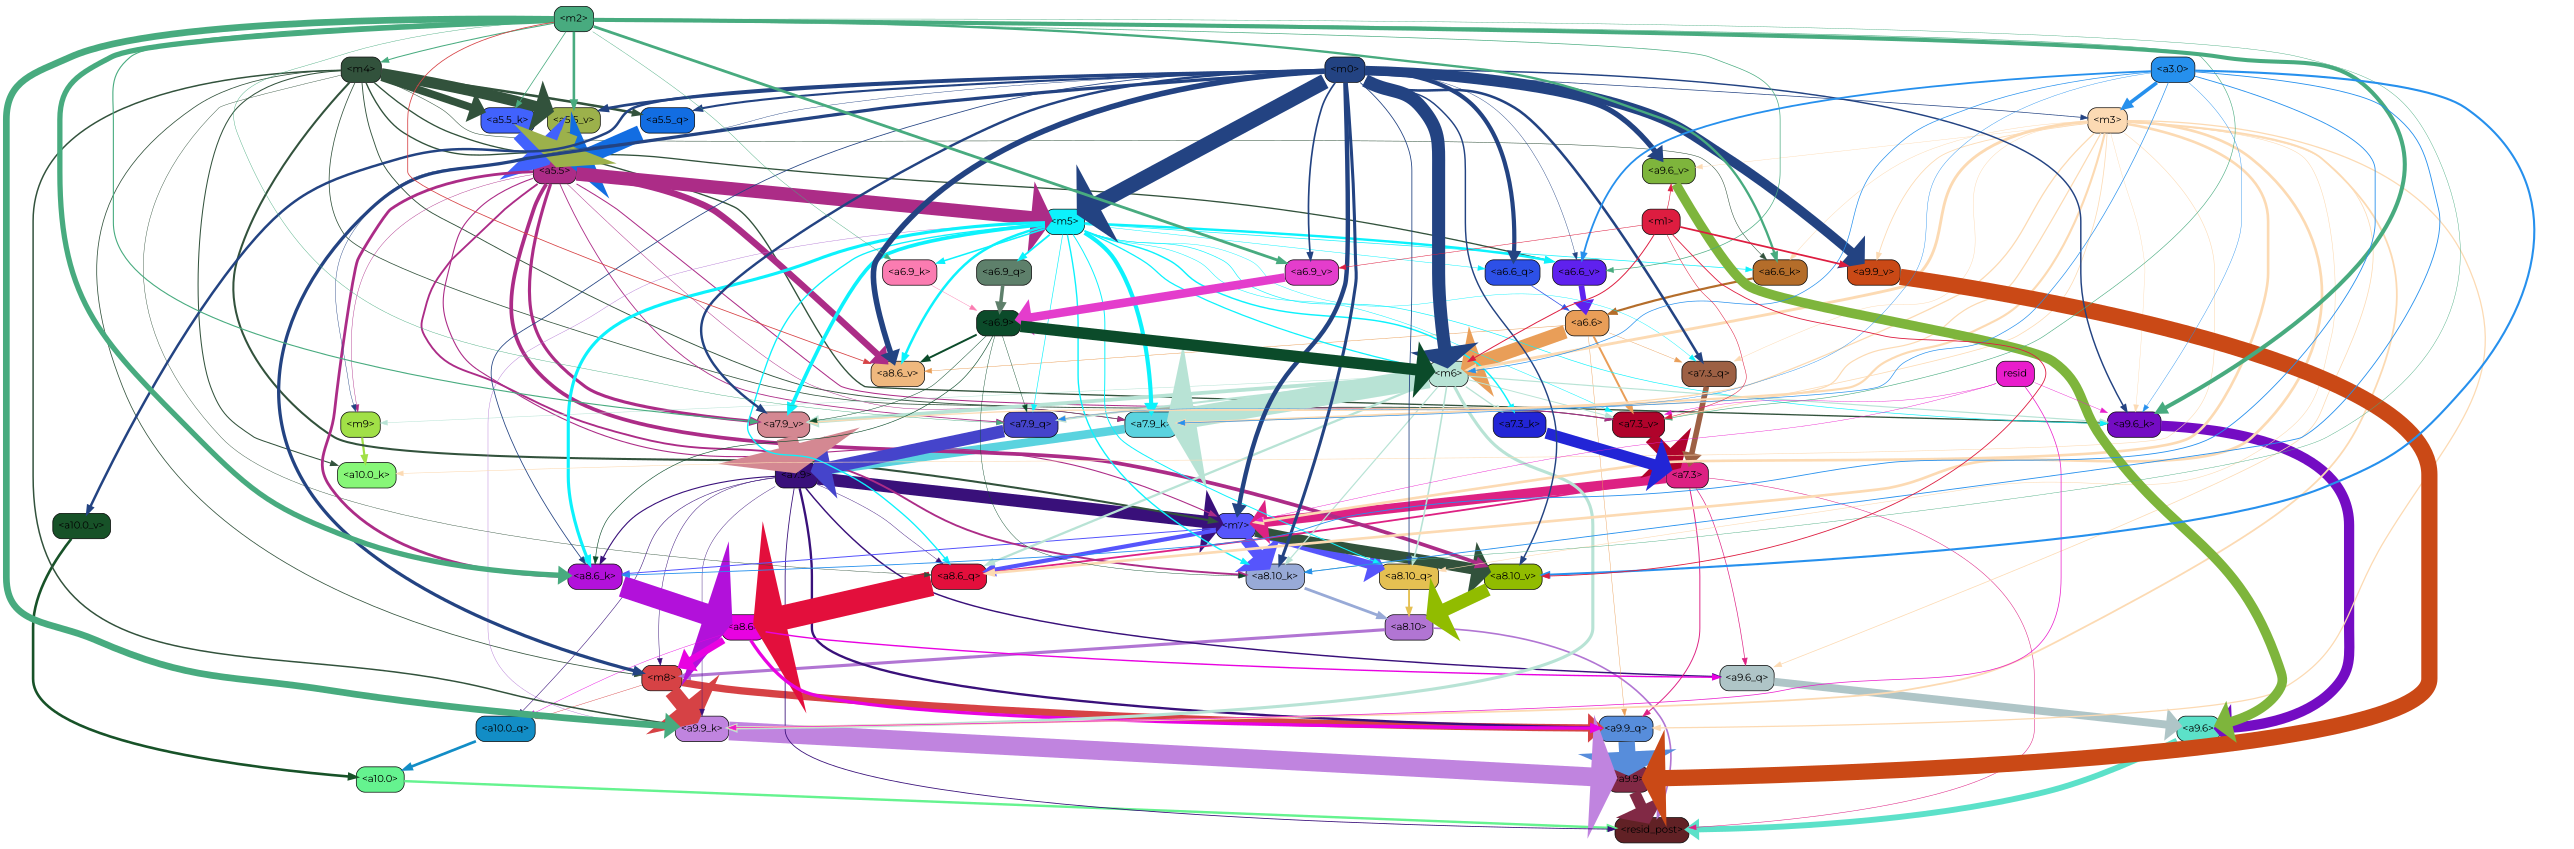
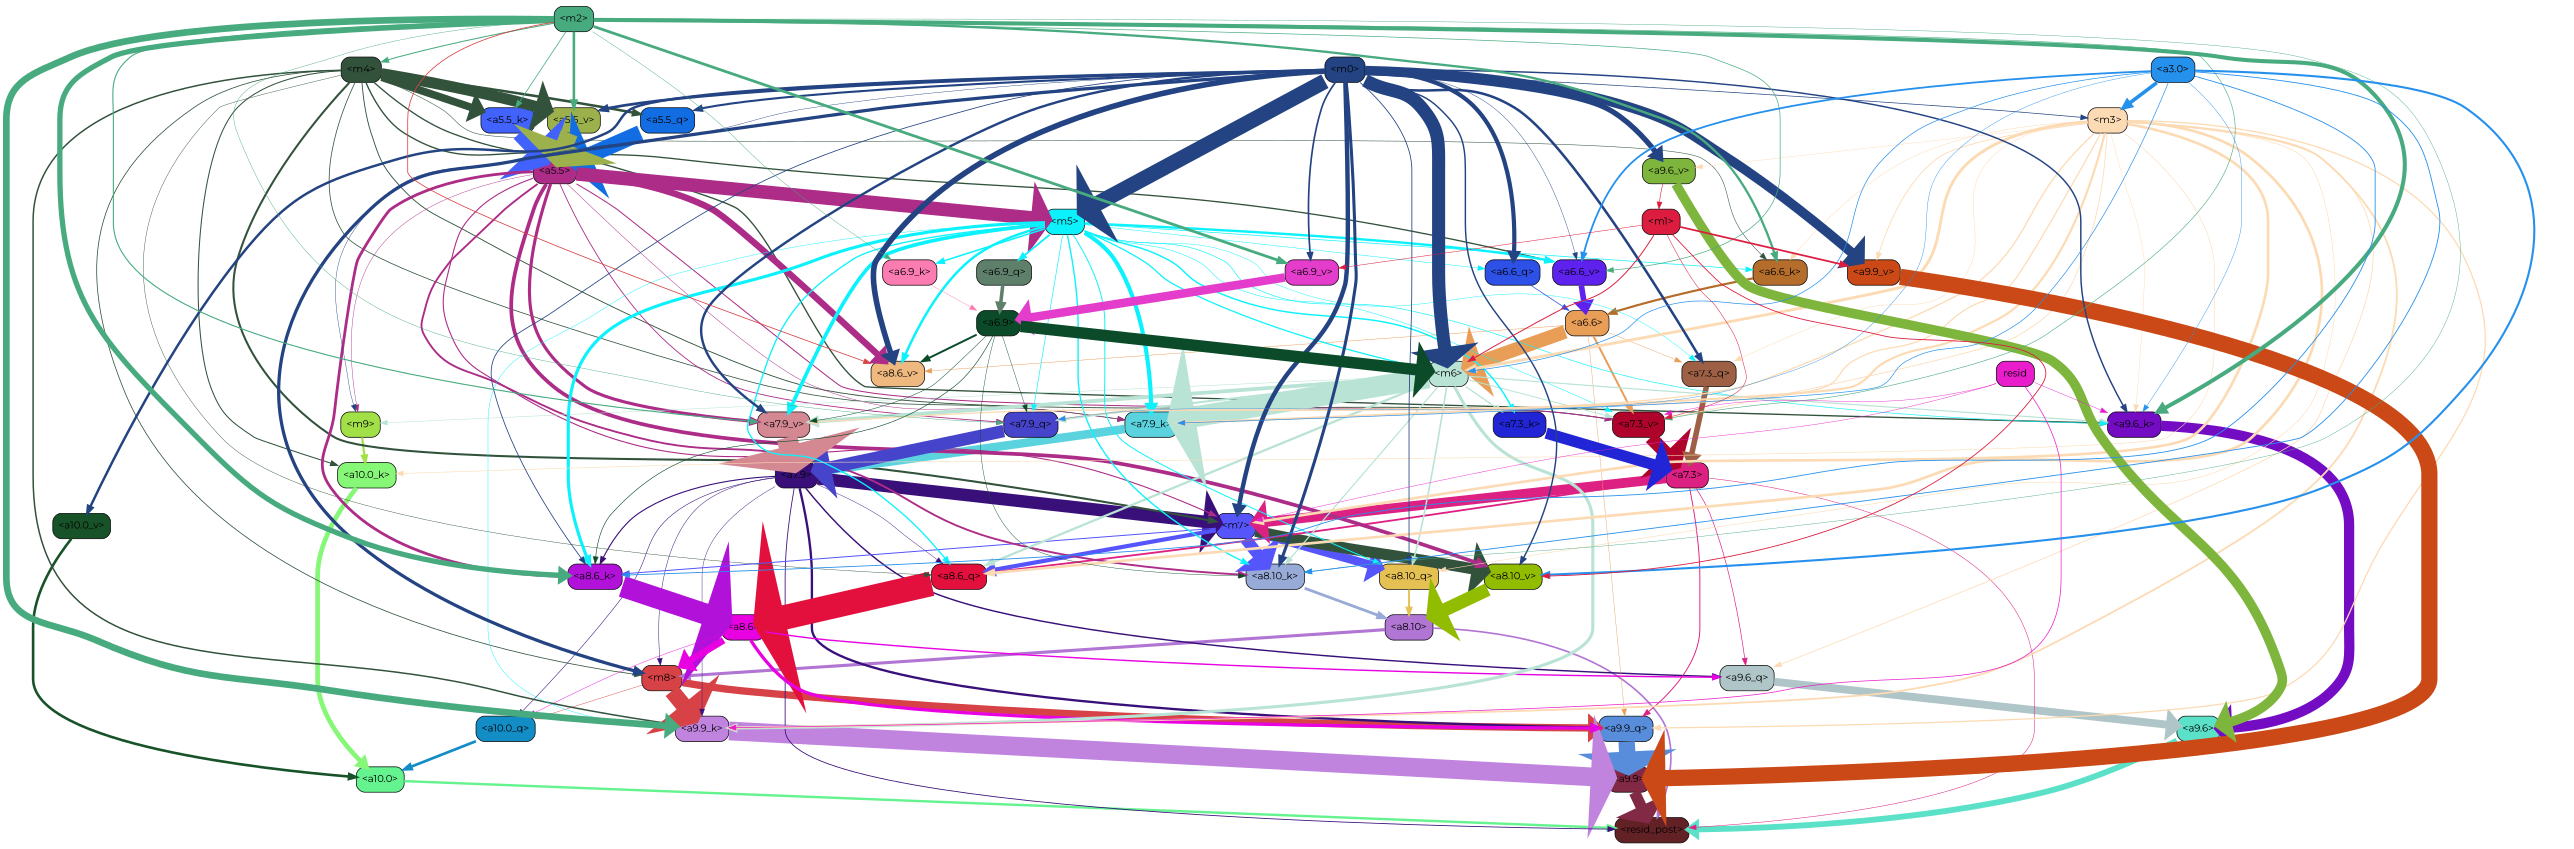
edge "<m1>" -> "<a9.6_v>": reversed
edge "<m5>" -> "<a9.9_k>": color #b175d3 -> #0cf2fc
edge "<a10.0_k>" -> "<a10.0>": added
